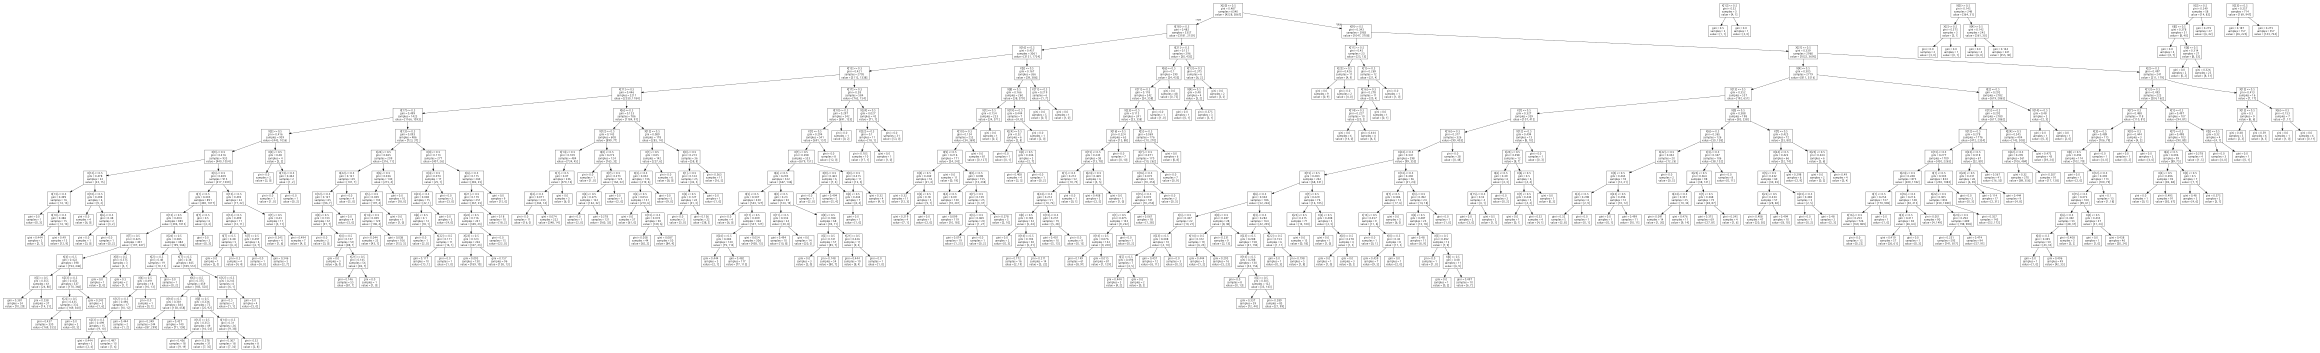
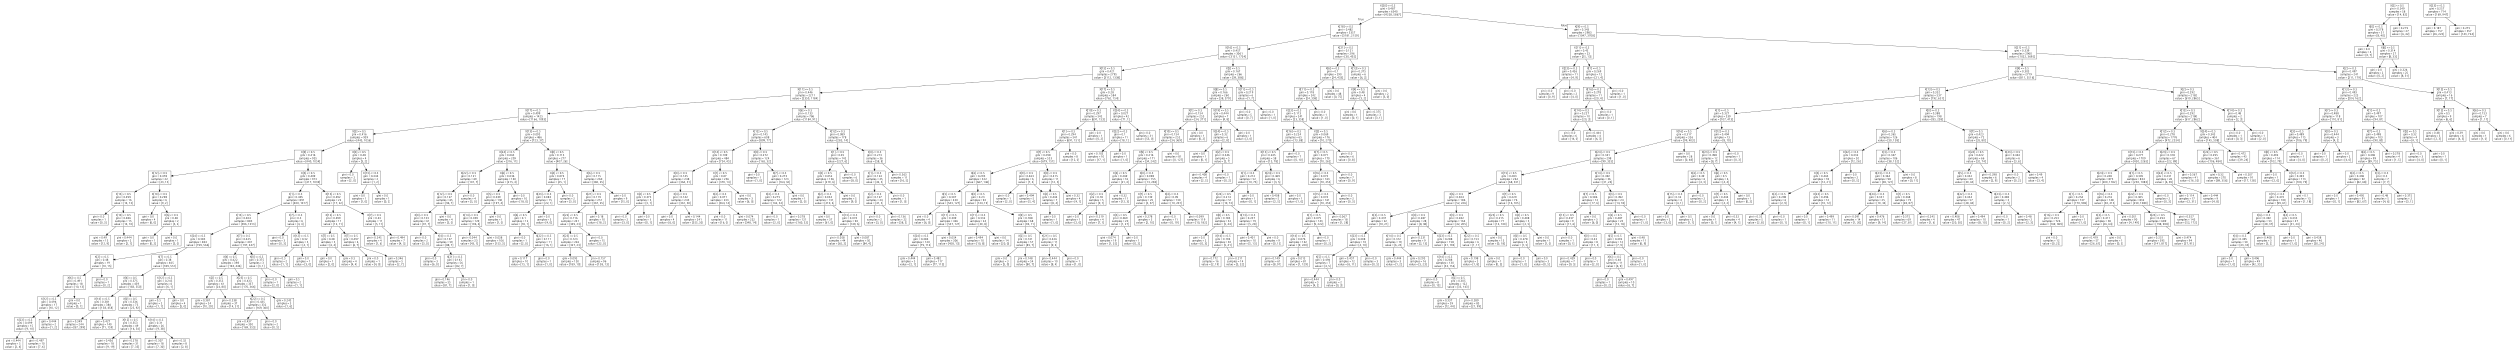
edge "X[14] <= 0.5 gini = 0.109 samples = 484 value = [734, 45]" -> "X[0] <= 0.5 gini = 0.145 samples = 248 value = [364, 31]": added
edge "gini = 0.0 samples = 11 value = [0, 19]" -> "X[4] <= 0.5 gini = 0.09 samples = 130 value = [10, 201]": reversed
edge "X[7] <= 0.5 gini = 0.5 samples = 6 value = [4, 4]" -> "X[12] <= 0.5 gini = 0.32 samples = 3 value = [4, 1]": added
